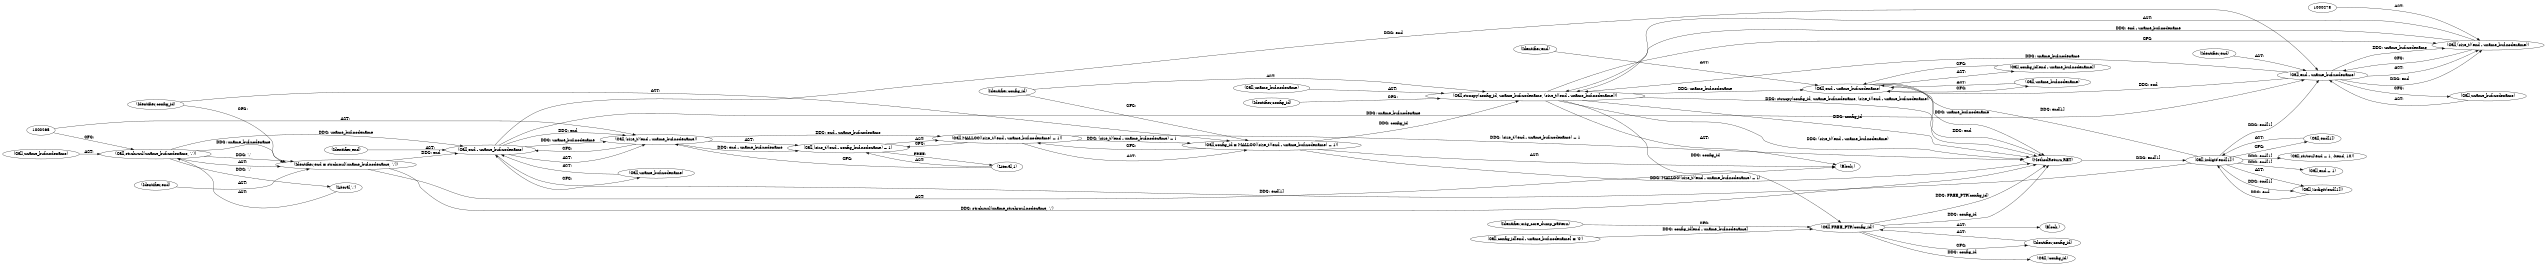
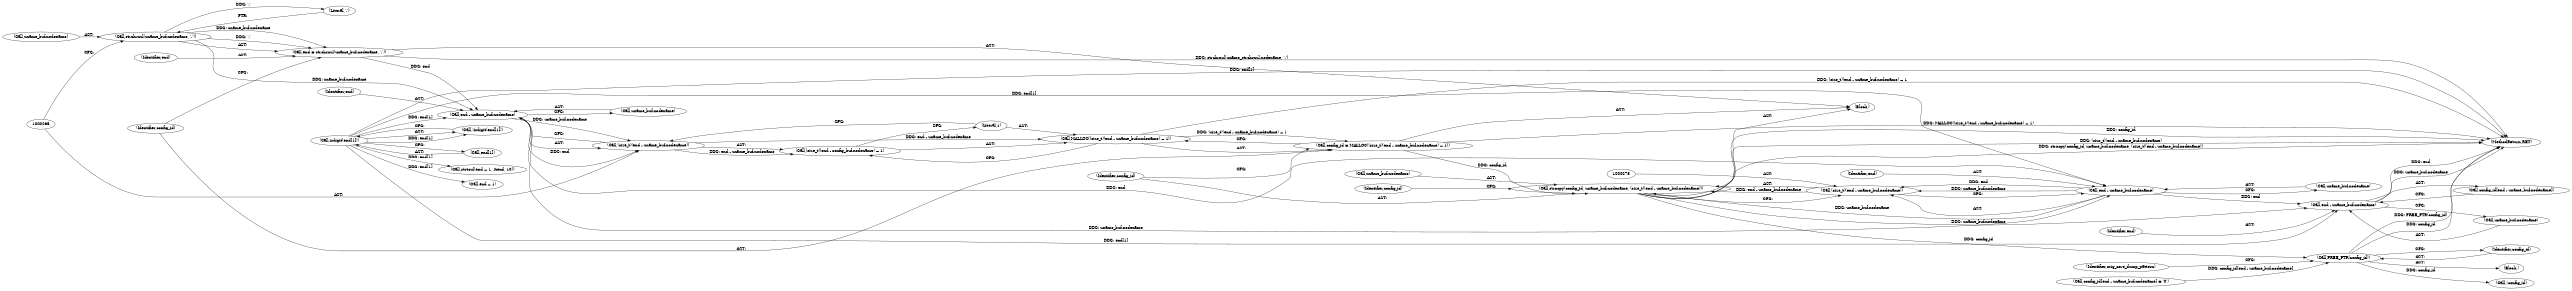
edge "(Call,(size_t)(end - config_buf.nodename) + 1)" -> "(Literal,1)": label "FREE: " -> "CFG: "
edge "(MethodReturn,RET)" -> "(Call,isdigit(end[1]))": reversed
edge "(Literal,1)" -> "(Call,(size_t)(end - config_buf.nodename) + 1)": now "(Literal,1)" -> "(Call,MALLOC((size_t)(end - uname_buf.nodename) + 1))"
node "(Identifier,end = strchrnul(uname_buf.nodename, '.'))": label "(Identifier,end = strchrnul(uname_buf.nodename, '.'))" -> "(Call,end = strchrnul(uname_buf.nodename, '.'))"
edge "(Literal,'.')" -> "(Call,strchrnul(uname_buf.nodename, '.'))": label "AST: " -> "PTR: "
edge "(Call,!isdigit(end[1]))" -> "(Call,isdigit(end[1]))": label "DDG: end" -> "CFG: "
